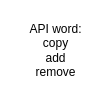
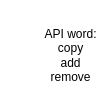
node "API word: copy add remove": moved (56, 51) -> (71, 56)
